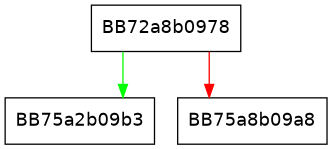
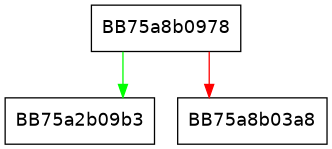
node "BB72a8b0978": label "BB72a8b0978" -> "BB75a8b0978"
node "BB75a8b09a8": label "BB75a8b09a8" -> "BB75a8b03a8"
